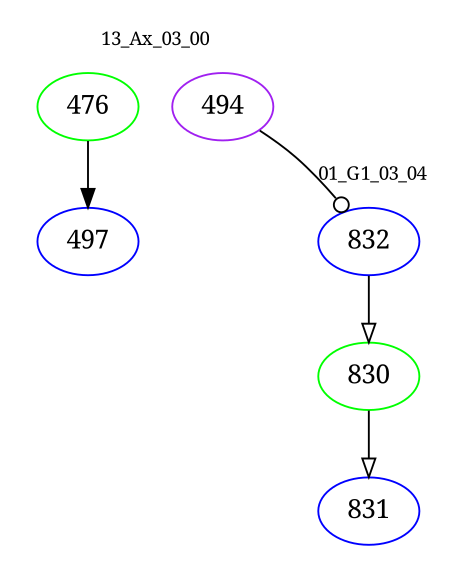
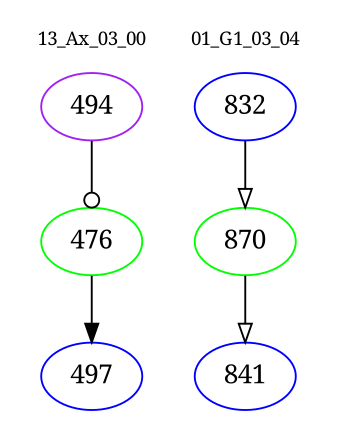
edge "494" -> "832": now "494" -> "476"
node "830": label "830" -> "870"
node "831": label "831" -> "841"
